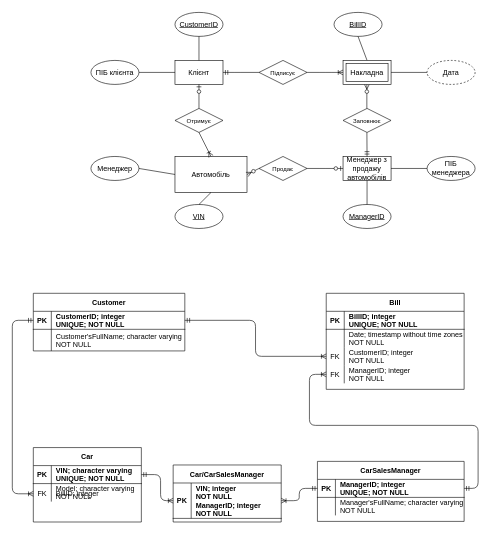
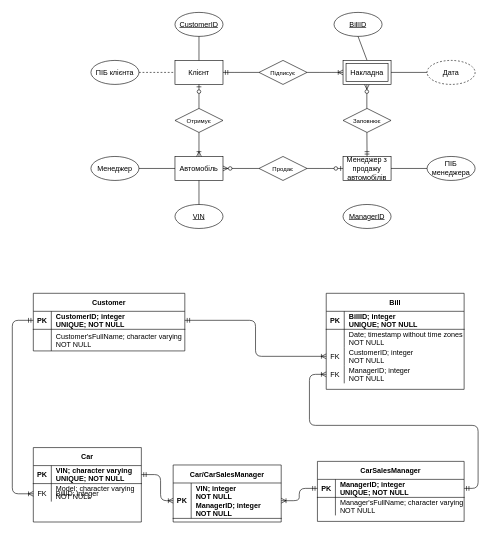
edge "ПІБ клієнта" -- "Клієнт": style solid -> dashed
node "Автомобіль": size 72x36 -> 48x24
edge "Менеджер з продажу автомобілів" -- "ManagerID": removed
